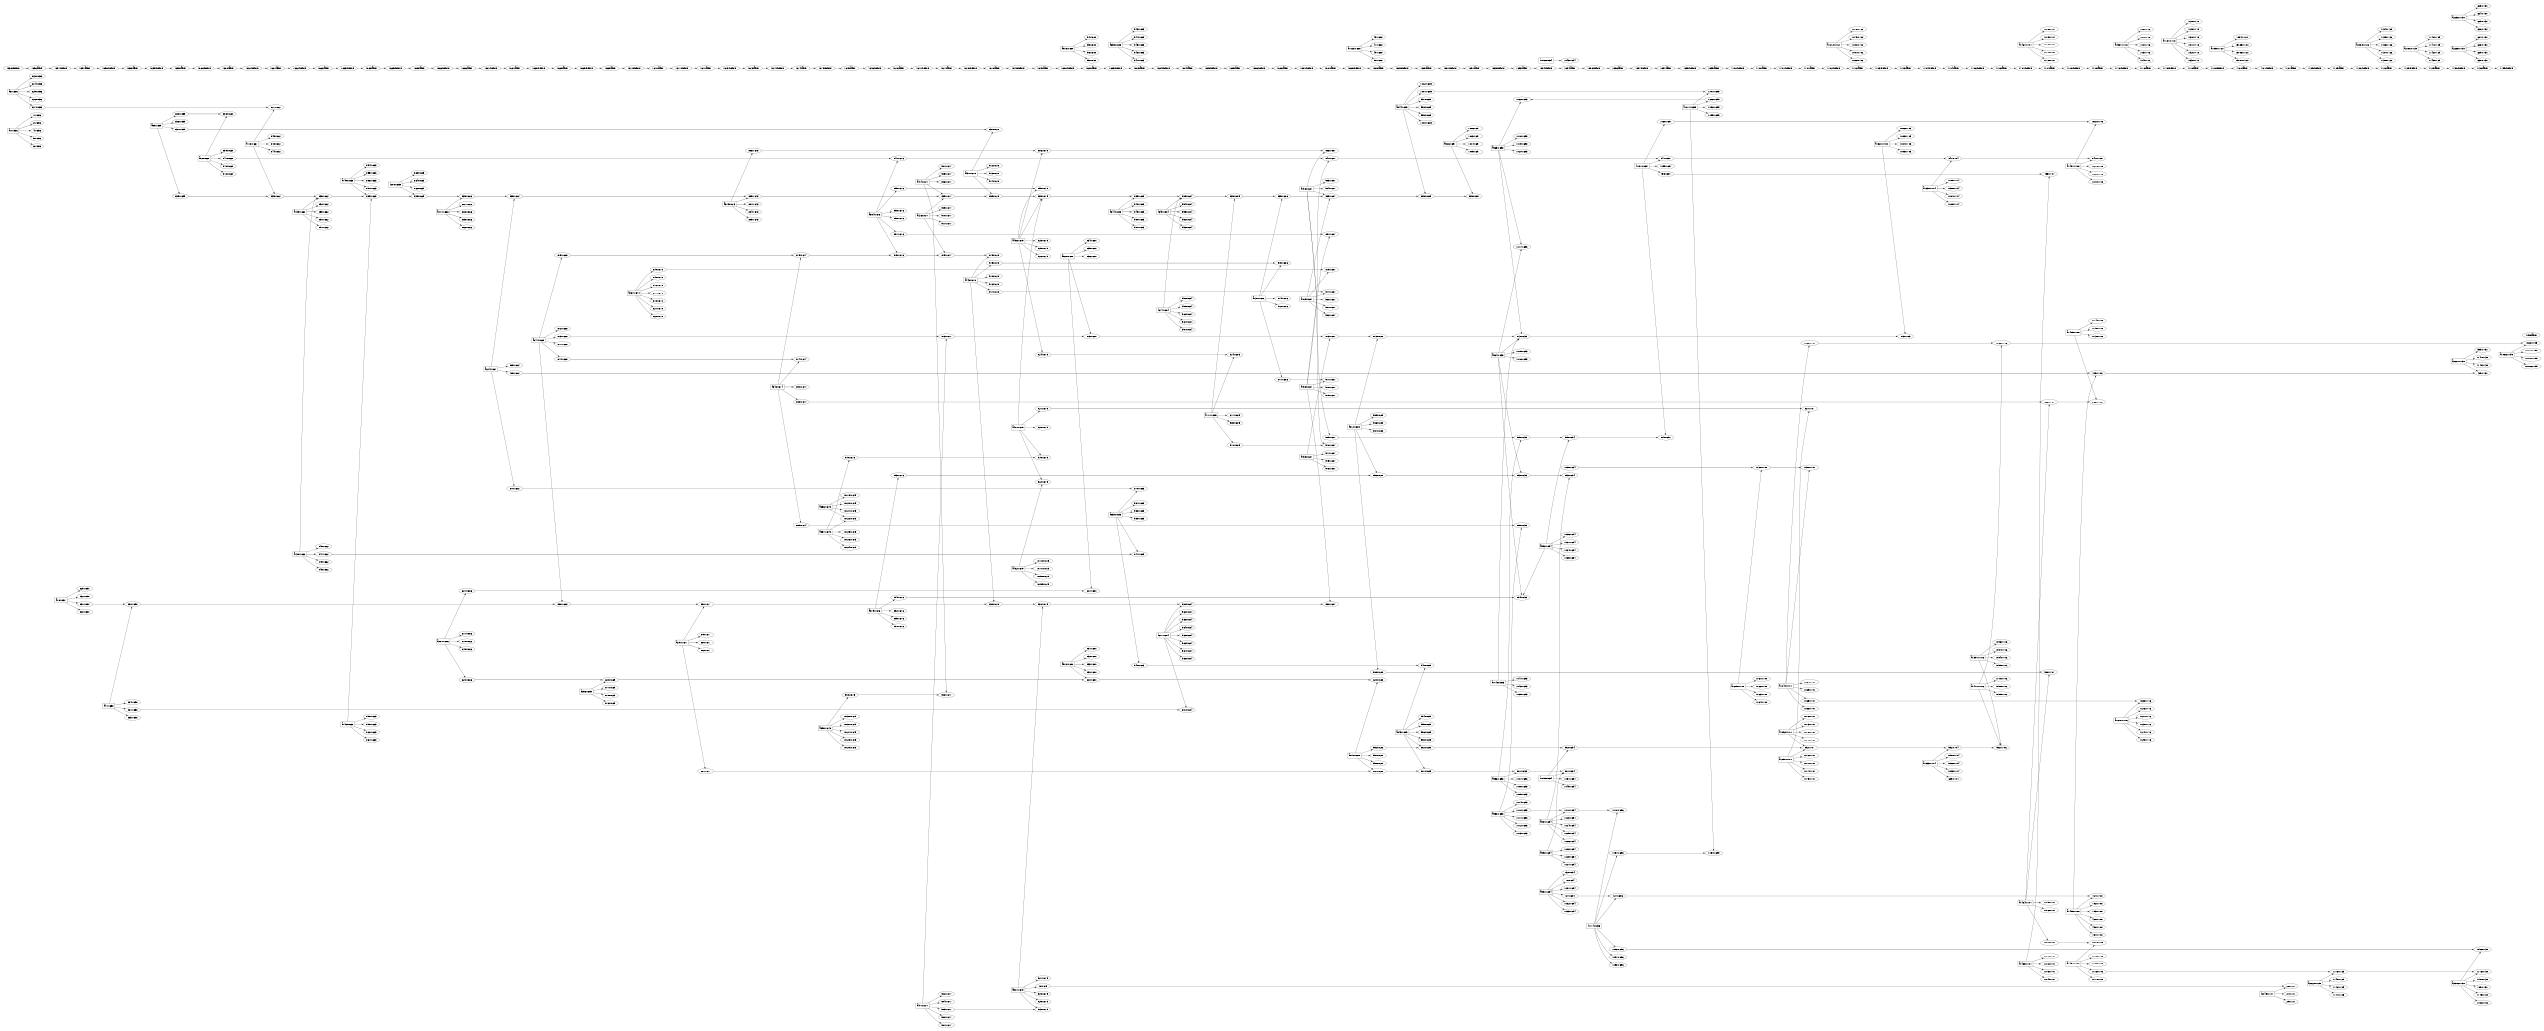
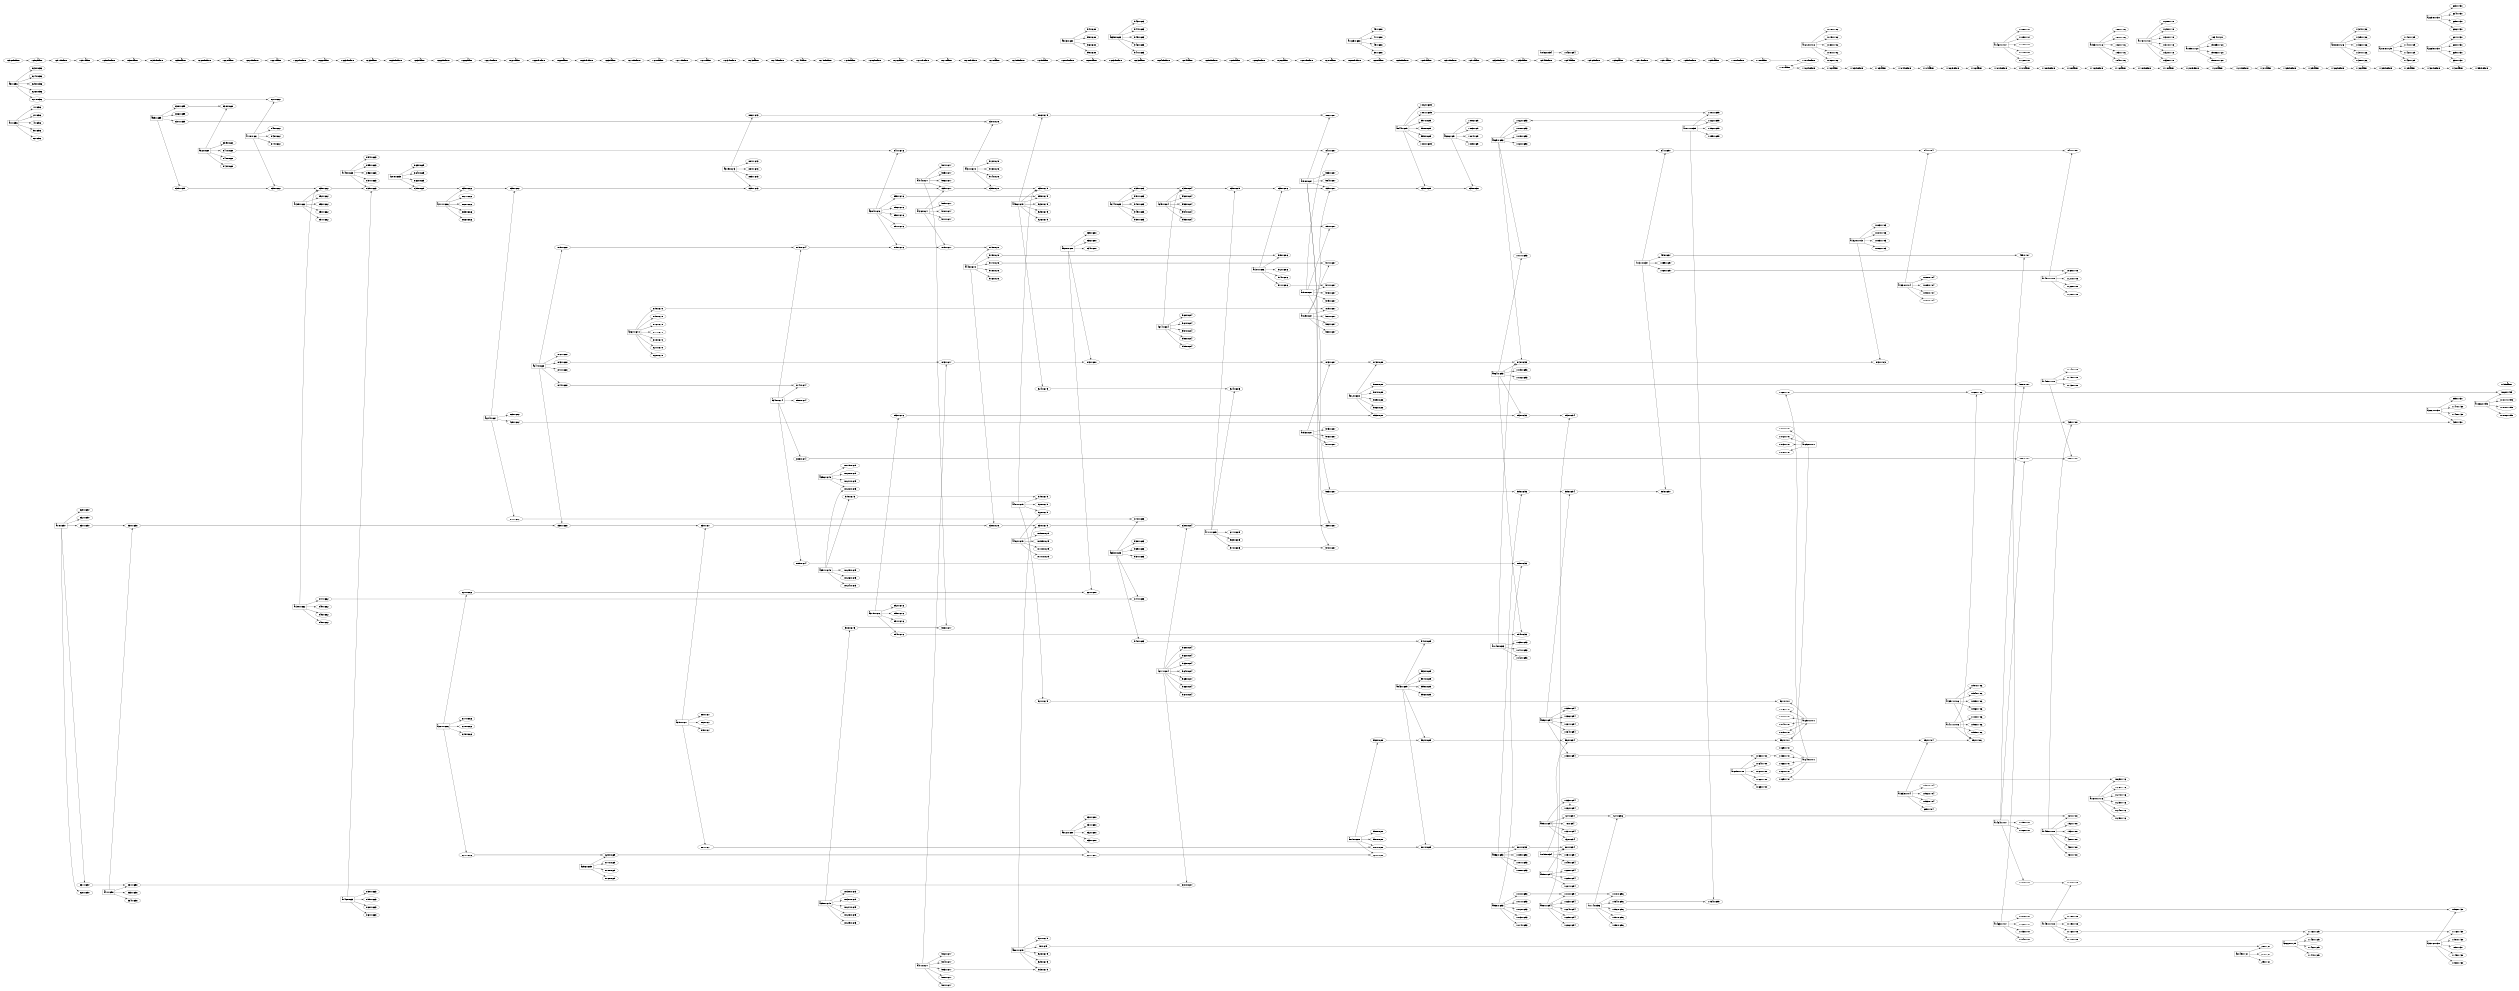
edge "a992_1694" -> "894_1693": now "a992_1694" -> "1038_1694"
edge "a1257_1701" -> "992_1701": reversed
node "831_1657": added
edge "a991_1694" -> "1032_1694": now "1033_1694" -> "1032_1694"
